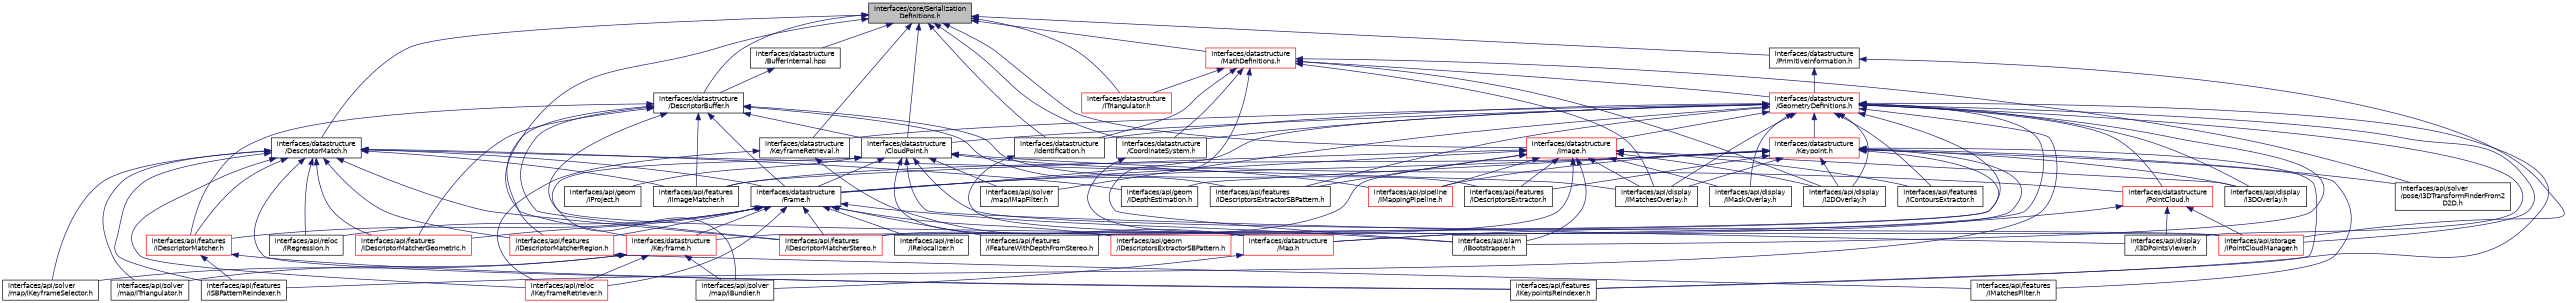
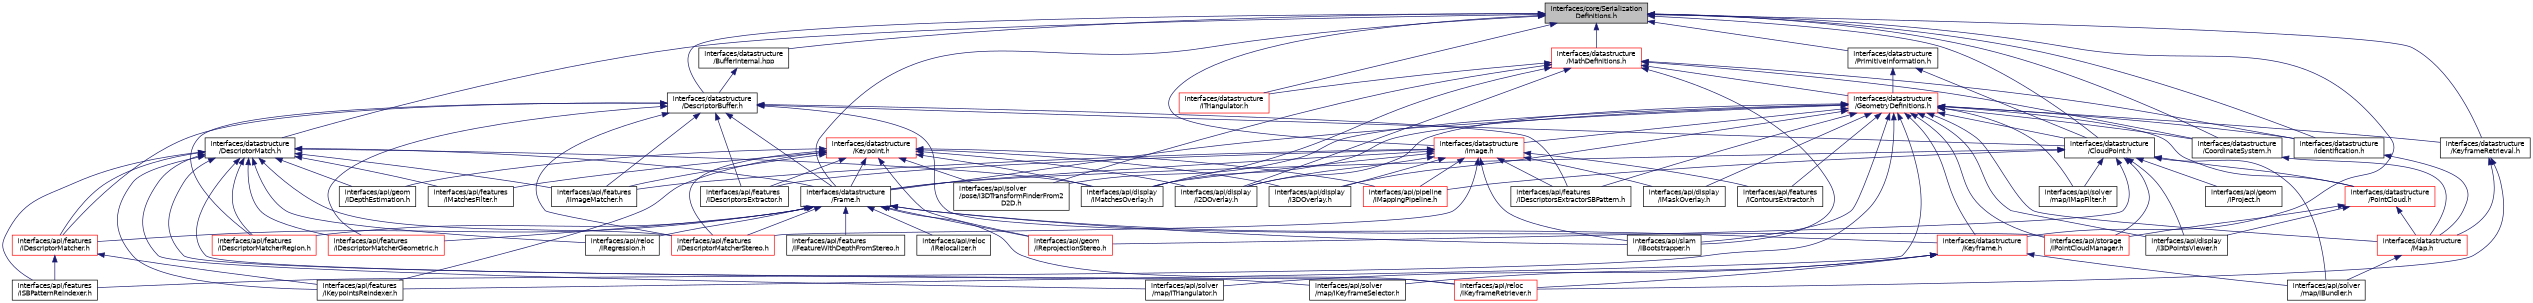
edge "interfaces/datastructure /Frame.h" -> "interfaces/core/Serialization Definitions.h": added
edge "interfaces/api/storage /IPointCloudManager.h" -> "interfaces/datastructure /PrimitiveInformation.h": now "interfaces/datastructure /CloudPoint.h" -> "interfaces/datastructure /PrimitiveInformation.h"
edge "interfaces/datastructure /Keypoint.h" -> "interfaces/datastructure /GeometryDefinitions.h": now "interfaces/api/solver /pose/I3DTransformFinderFrom2 D2D.h" -> "interfaces/datastructure /GeometryDefinitions.h"
edge "interfaces/api/features /IFeatureWithDepthFromStereo.h" -> "interfaces/datastructure /Image.h": removed
node "interfaces/api/geom /IDescriptorsExtractorSBPattern.h": label "interfaces/api/geom /IDescriptorsExtractorSBPattern.h" -> "interfaces/api/geom /IReprojectionStereo.h"
edge "interfaces/api/features /IMatchesFilter.h" -> "interfaces/api/features /IDescriptorMatcherRegion.h": now "interfaces/api/features /IMatchesFilter.h" -> "interfaces/datastructure /DescriptorMatch.h"
